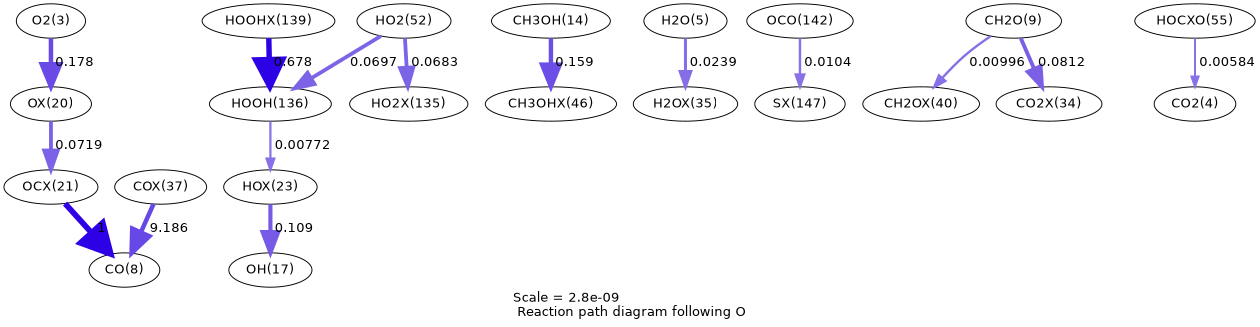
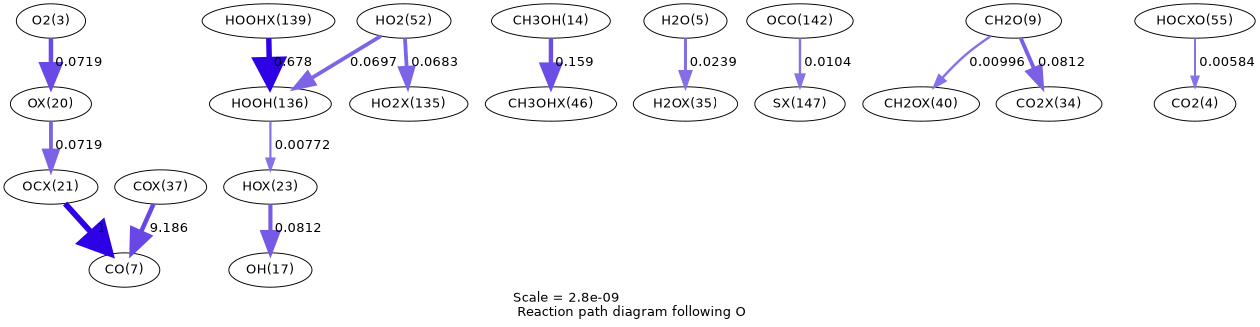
edge "O2(3)" -> "OX(20)": label " 0.178" -> " 0.0719"
edge "HOX(23)" -> "OH(17)": label " 0.109" -> " 0.0812"
node "CO(8)": label "CO(8)" -> "CO(7)"
